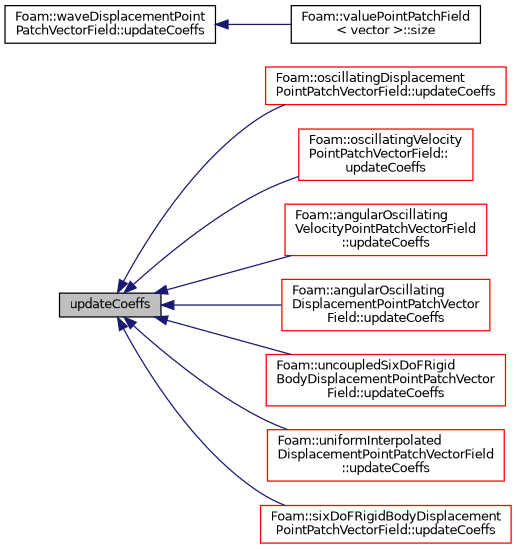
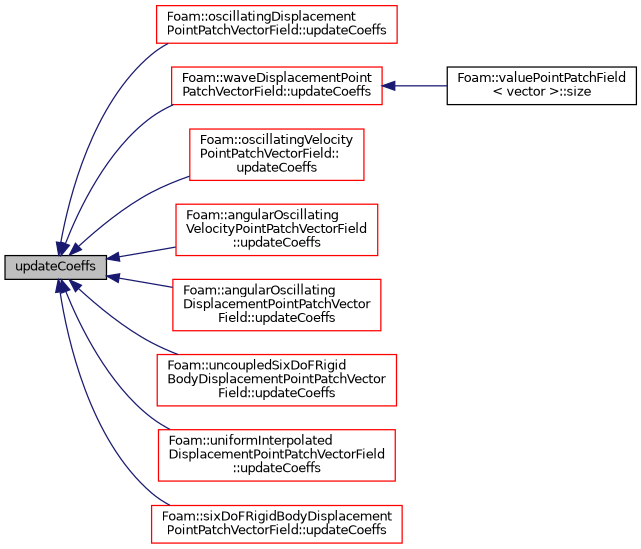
node "Foam::waveDisplacementPoint PatchVectorField::updateCoeffs": color black -> red
edge "Foam::waveDisplacementPoint PatchVectorField::updateCoeffs" -> "updateCoeffs": added
